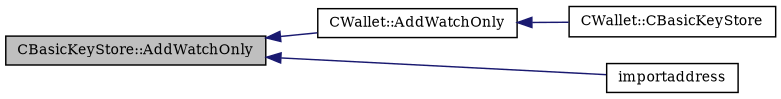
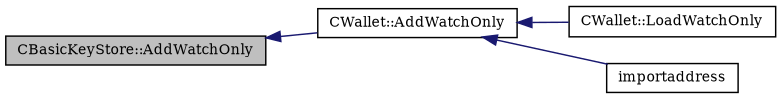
node "CWallet::CBasicKeyStore": label "CWallet::CBasicKeyStore" -> "CWallet::LoadWatchOnly"
edge "importaddress" -> "CBasicKeyStore::AddWatchOnly": now "importaddress" -> "CWallet::AddWatchOnly"
